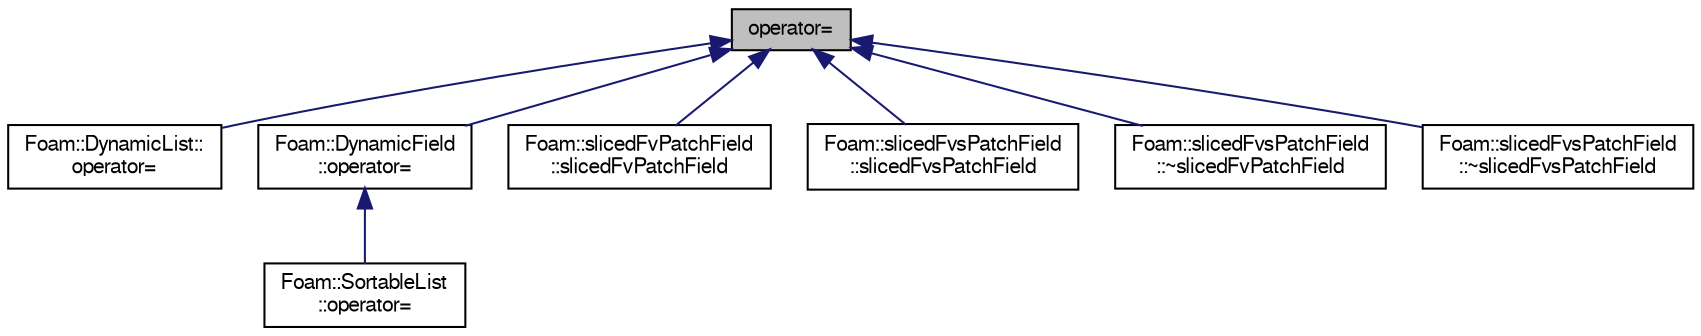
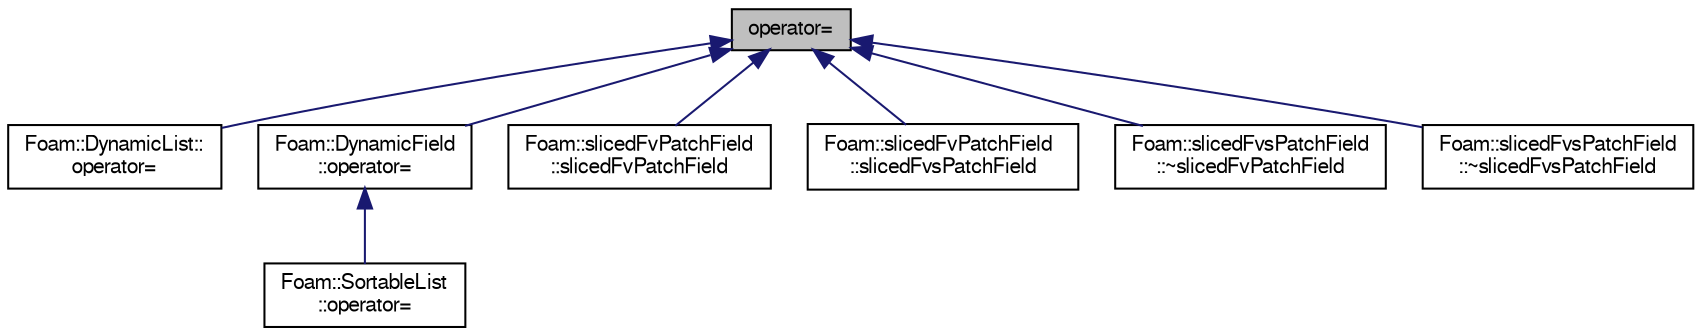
node "Foam::slicedFvsPatchField ::slicedFvsPatchField": label "Foam::slicedFvsPatchField ::slicedFvsPatchField" -> "Foam::slicedFvPatchField ::slicedFvsPatchField"
